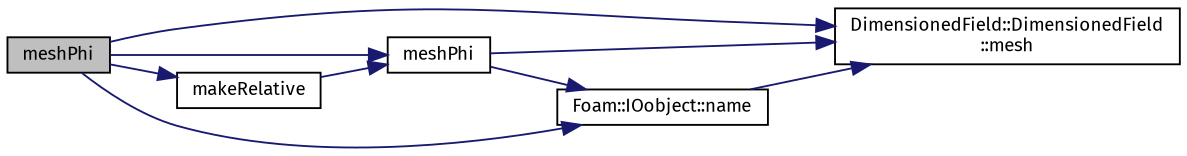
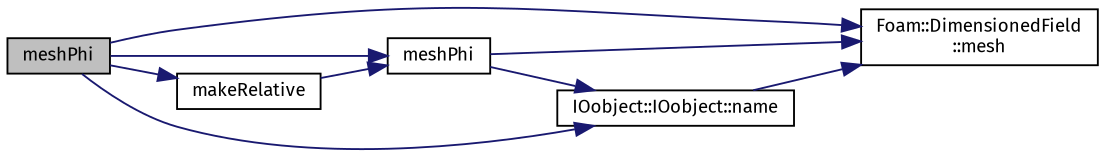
node "DimensionedField::DimensionedField ::mesh": label "DimensionedField::DimensionedField ::mesh" -> "Foam::DimensionedField ::mesh"
node "Foam::IOobject::name": label "Foam::IOobject::name" -> "IOobject::IOobject::name"
